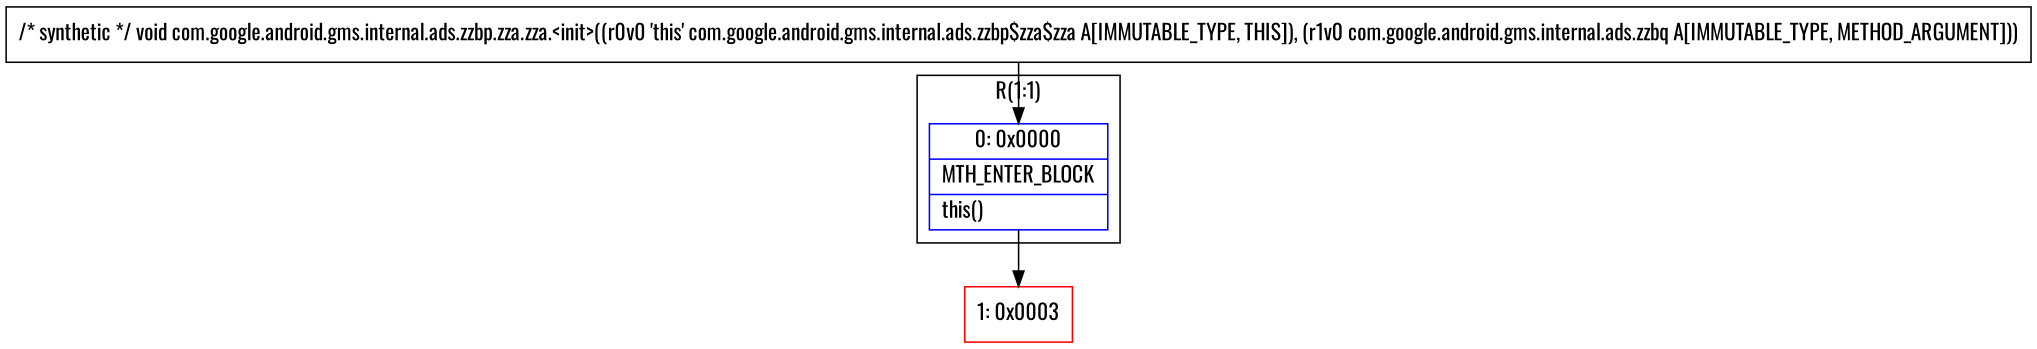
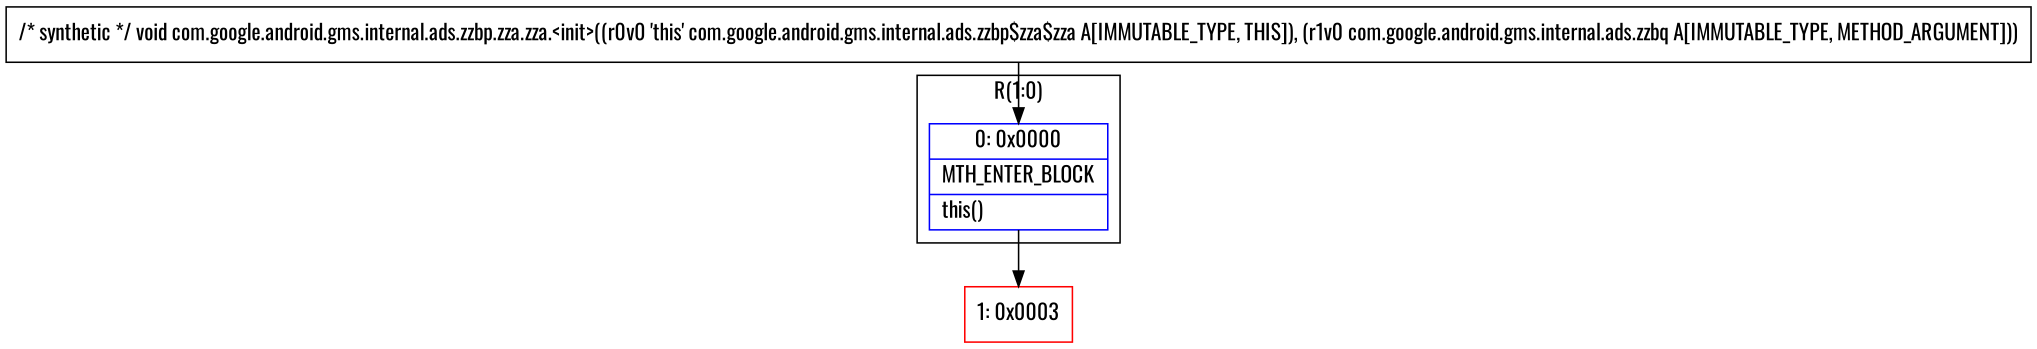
cluster "R(1:1)": label "R(1:1)" -> "R(1:0)"
